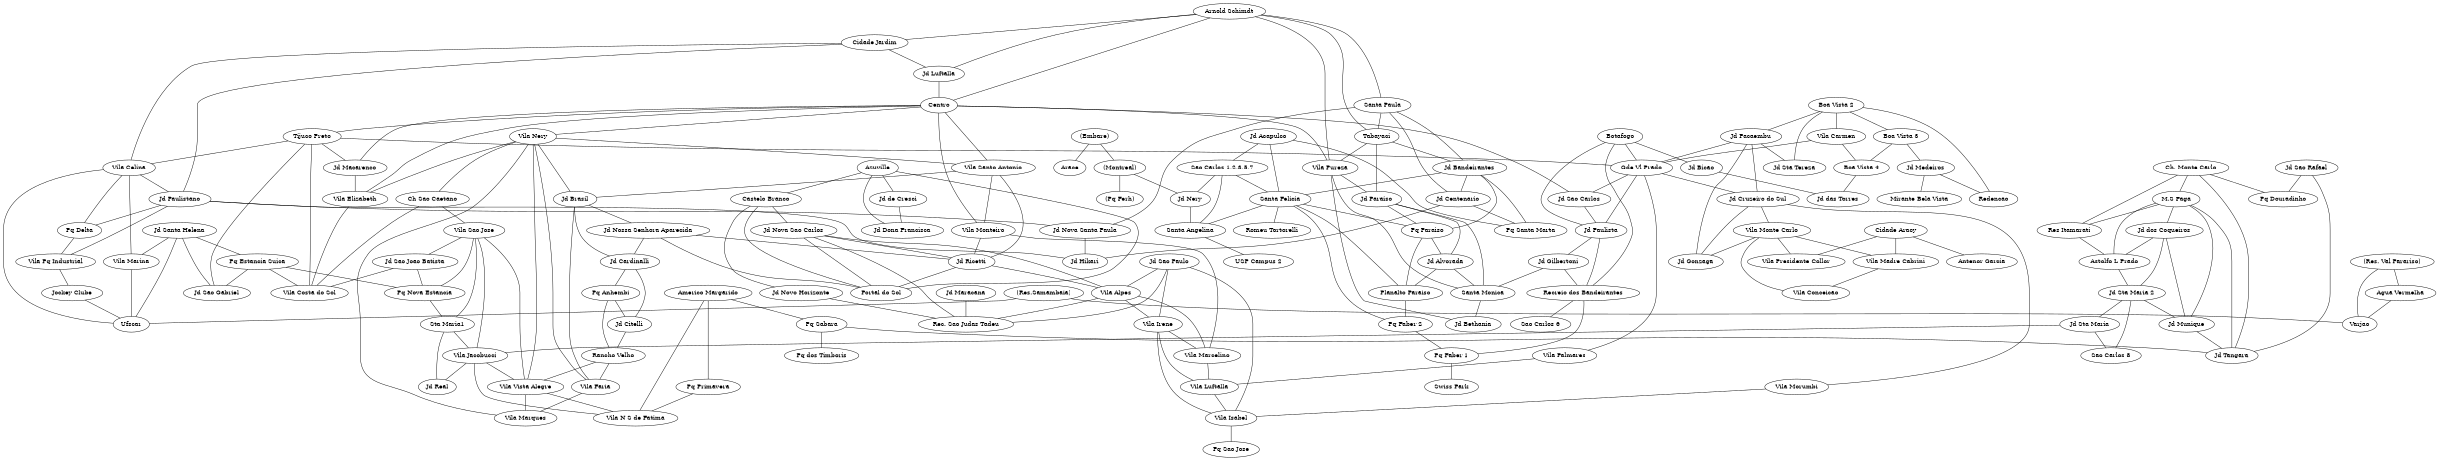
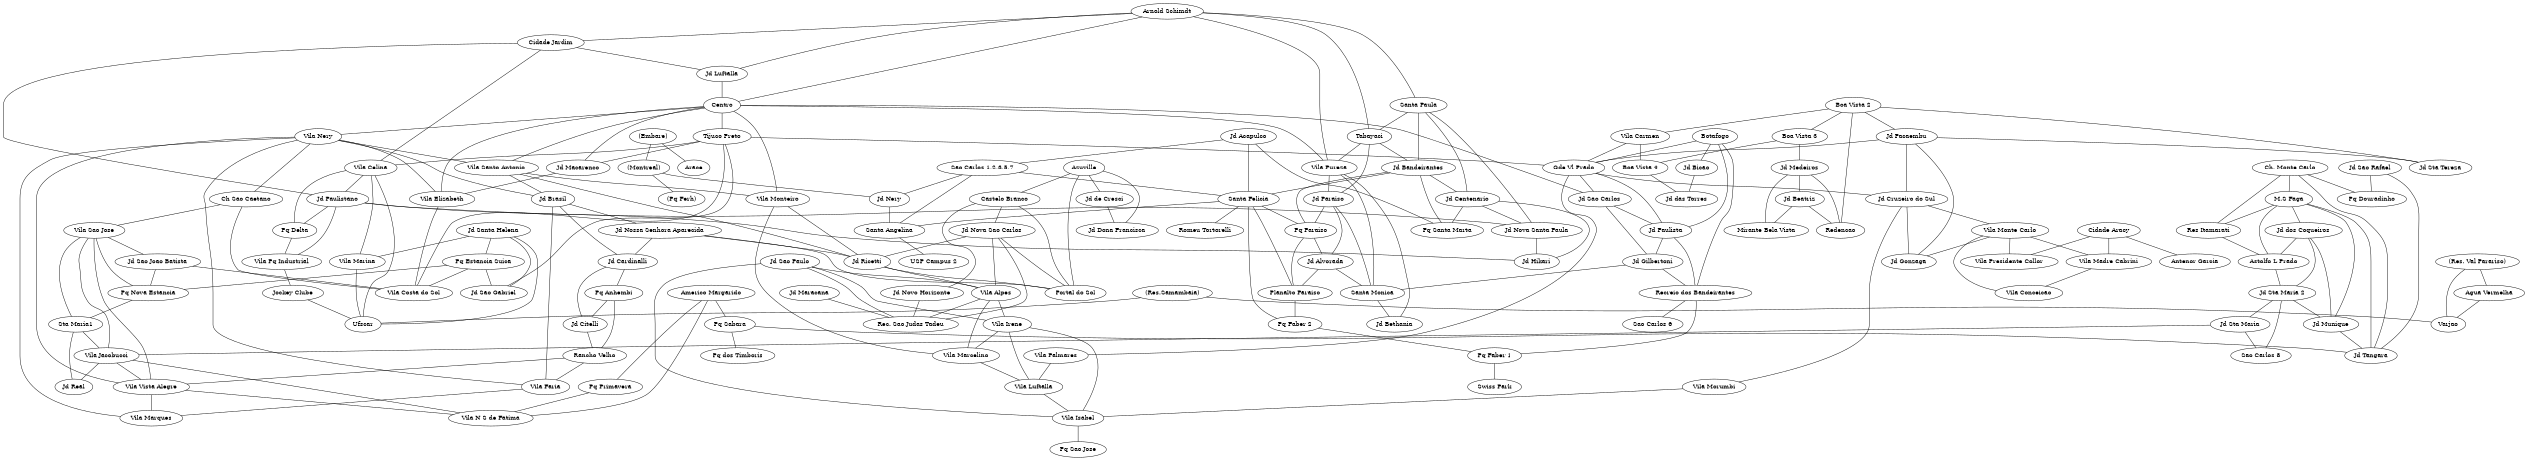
node "Jd Beatriz": added
edge "Jd Centenario" -- "Jd Nova Santa Paula": added
edge "Jd Sao Carlos" -- "Jd Gilbertoni": added
